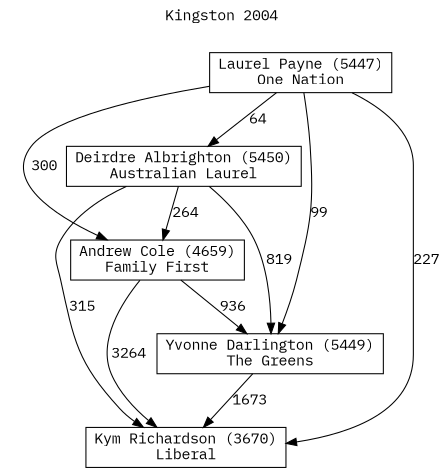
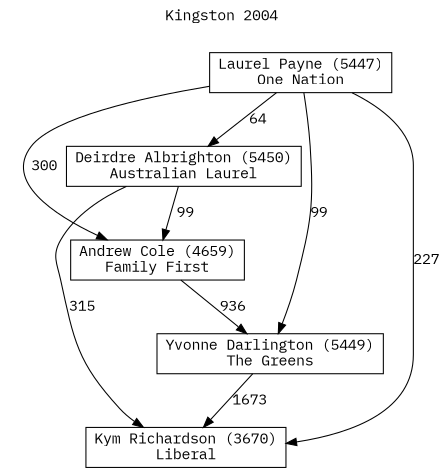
edge "Deirdre Albrighton (5450) Australian Laurel" -> "Andrew Cole (4659) Family First": label "264" -> "99"
edge "Deirdre Albrighton (5450) Australian Laurel" -> "Yvonne Darlington (5449) The Greens": removed, label "819"
edge "Andrew Cole (4659) Family First" -> "Kym Richardson (3670) Liberal": removed, label "3264"
